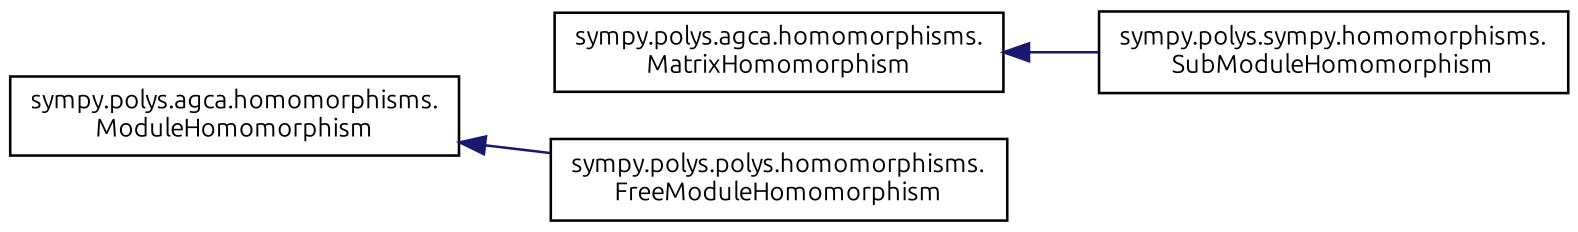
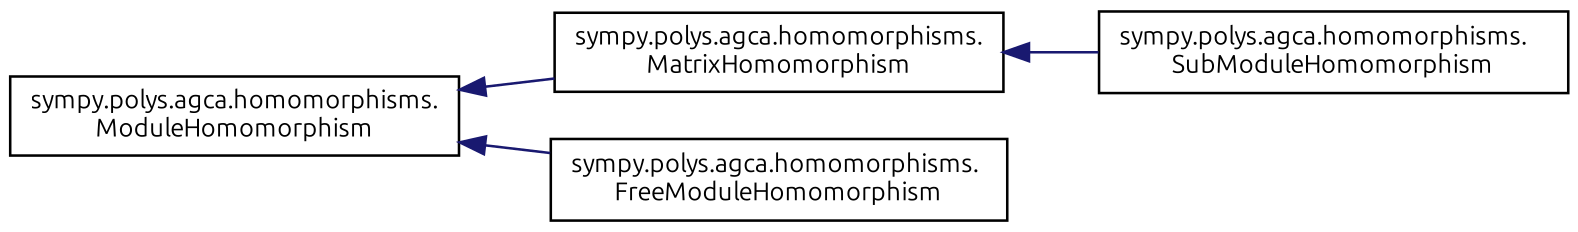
node "sympy.polys.sympy.homomorphisms. SubModuleHomomorphism": label "sympy.polys.sympy.homomorphisms. SubModuleHomomorphism" -> "sympy.polys.agca.homomorphisms. SubModuleHomomorphism"
edge "sympy.polys.agca.homomorphisms. MatrixHomomorphism" -> "sympy.polys.agca.homomorphisms. ModuleHomomorphism": added
node "sympy.polys.polys.homomorphisms. FreeModuleHomomorphism": label "sympy.polys.polys.homomorphisms. FreeModuleHomomorphism" -> "sympy.polys.agca.homomorphisms. FreeModuleHomomorphism"
